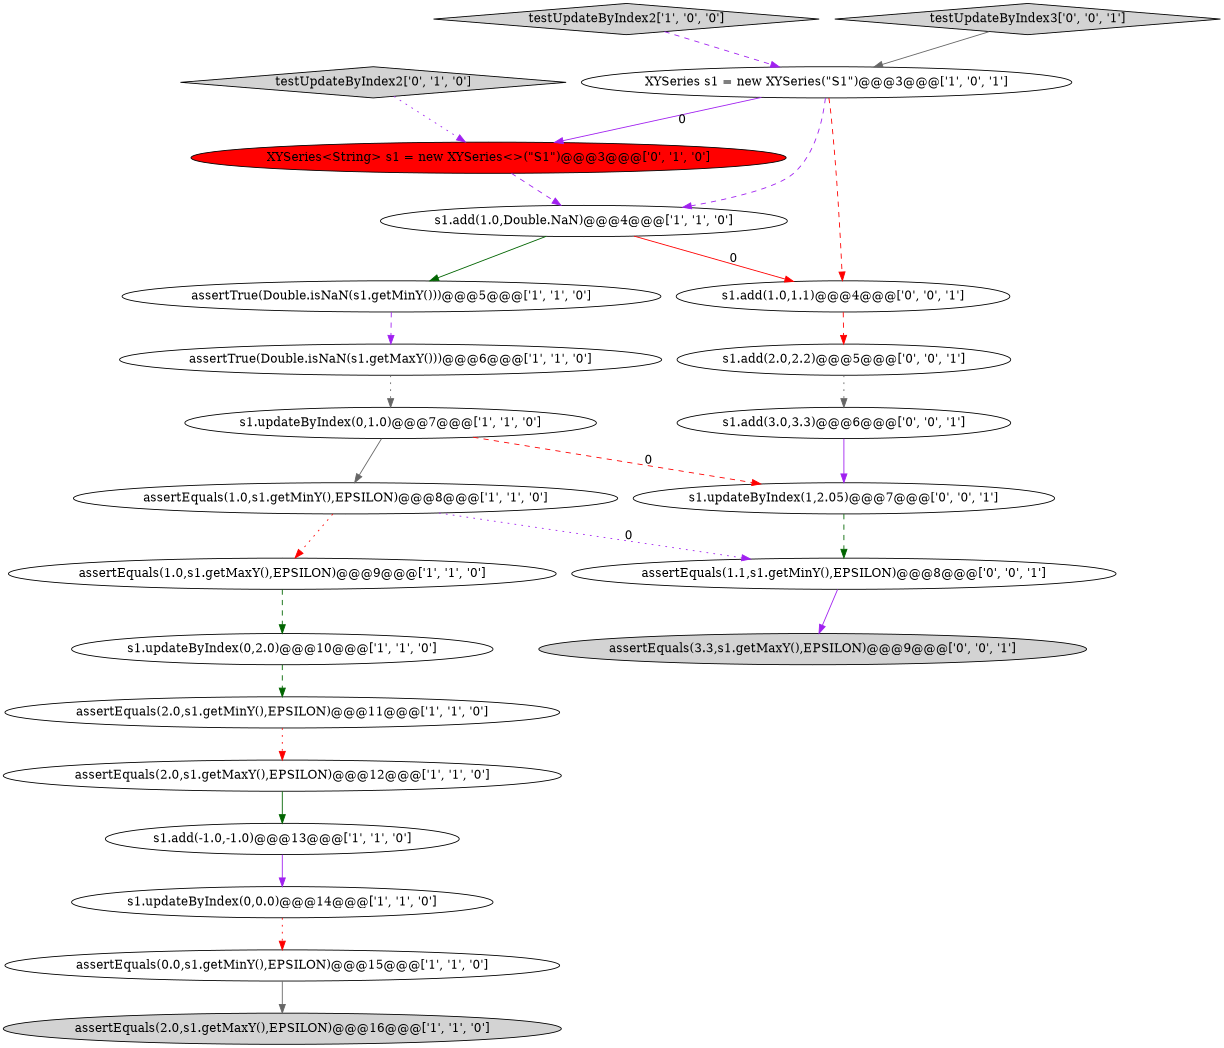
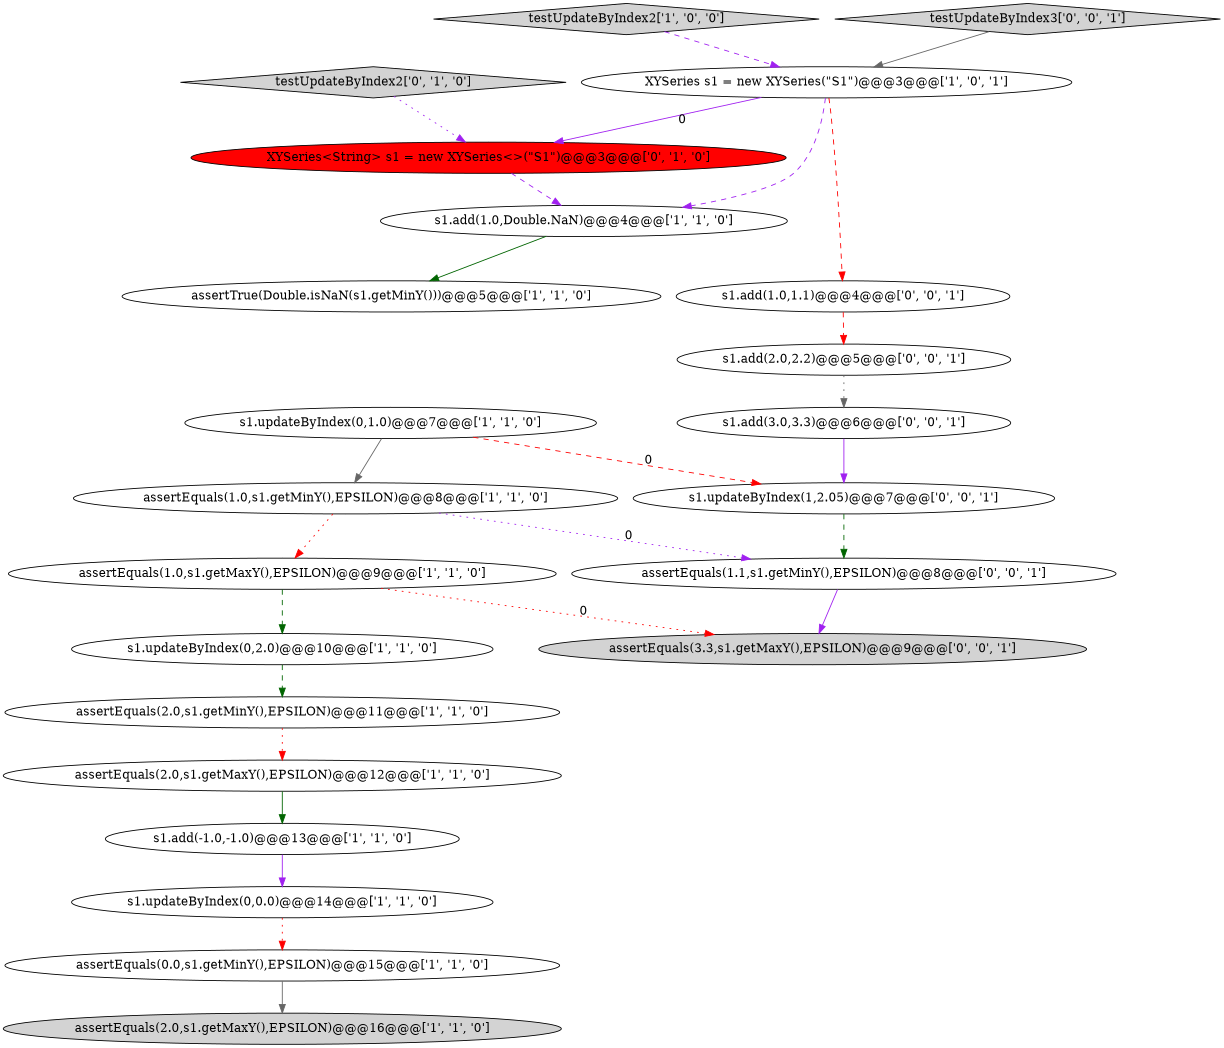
edge "s1.add(1.0,Double.NaN)@@@4@@@['1', '1', '0']" -> "s1.add(1.0,1.1)@@@4@@@['0', '0', '1']": removed, label "0"
node "assertTrue(Double.isNaN(s1.getMaxY()))@@@6@@@['1', '1', '0']": removed
edge "assertEquals(1.0,s1.getMaxY(),EPSILON)@@@9@@@['1', '1', '0']" -> "assertEquals(3.3,s1.getMaxY(),EPSILON)@@@9@@@['0', '0', '1']": added, label "0"
